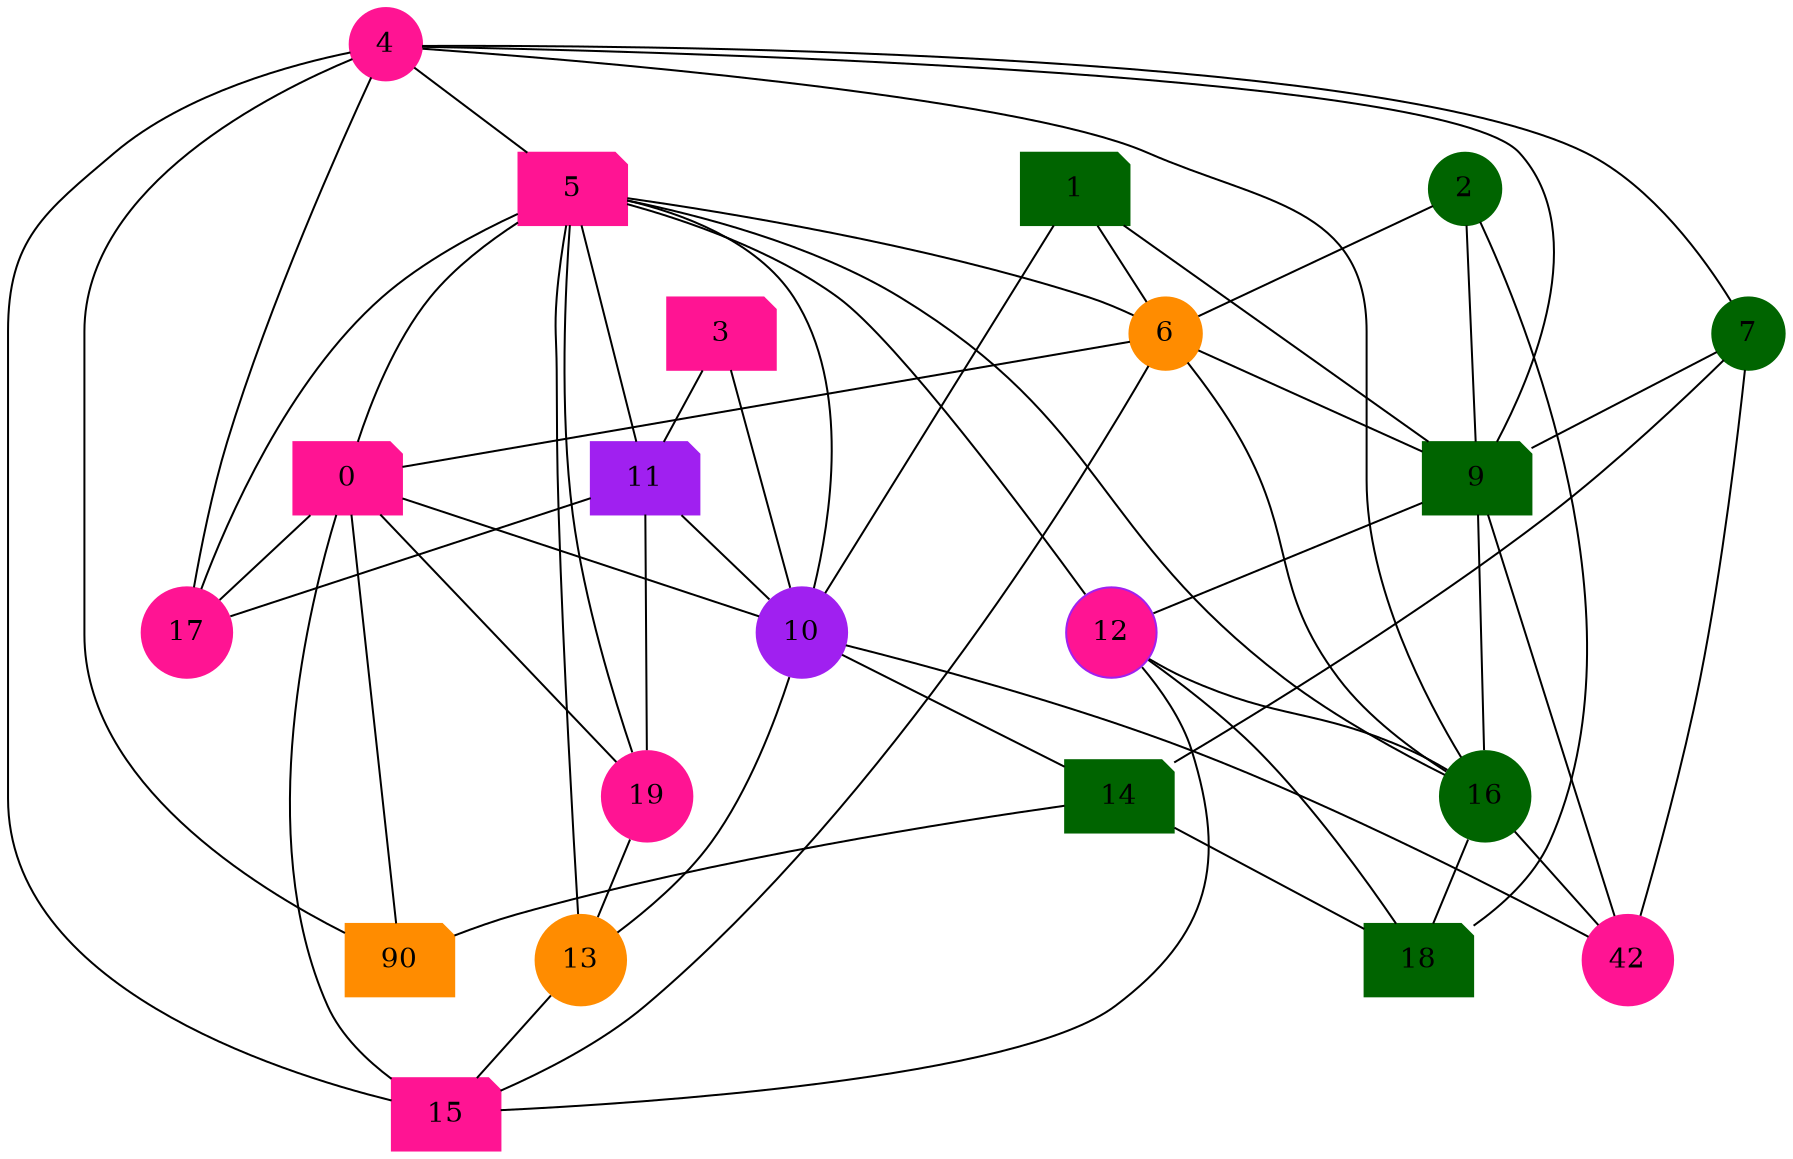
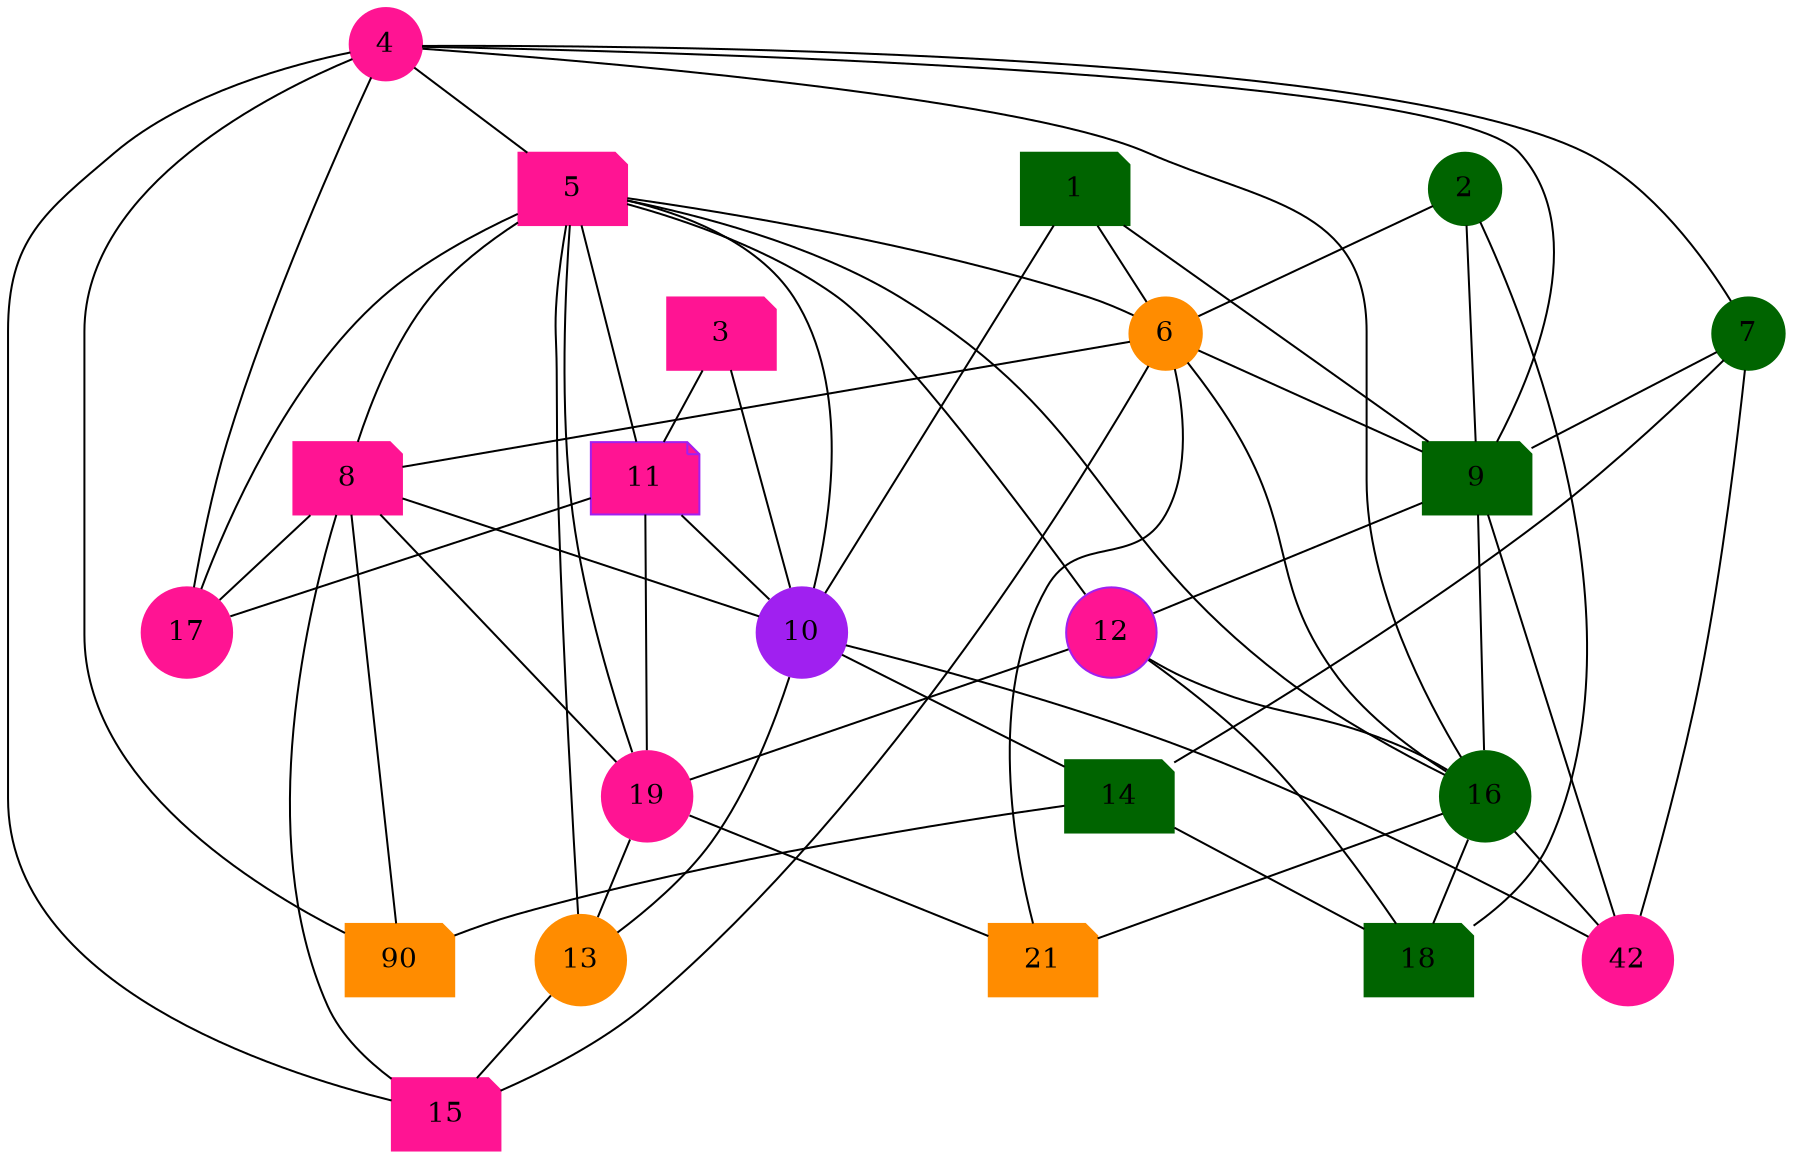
node "0": label "0" -> "8"
node "11": fillcolor purple -> deeppink
node "21": added
edge "12" -- "15": now "12" -- "19"
